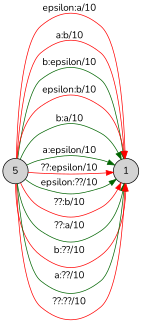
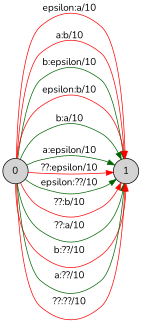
node "5": label "5" -> "0"
